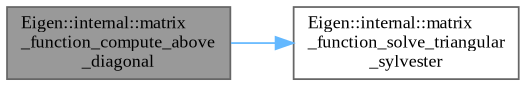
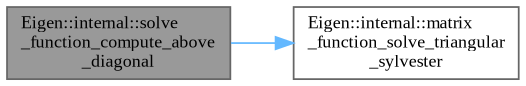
node "Eigen::internal::matrix _function_compute_above _diagonal": label "Eigen::internal::matrix _function_compute_above _diagonal" -> "Eigen::internal::solve _function_compute_above _diagonal"
